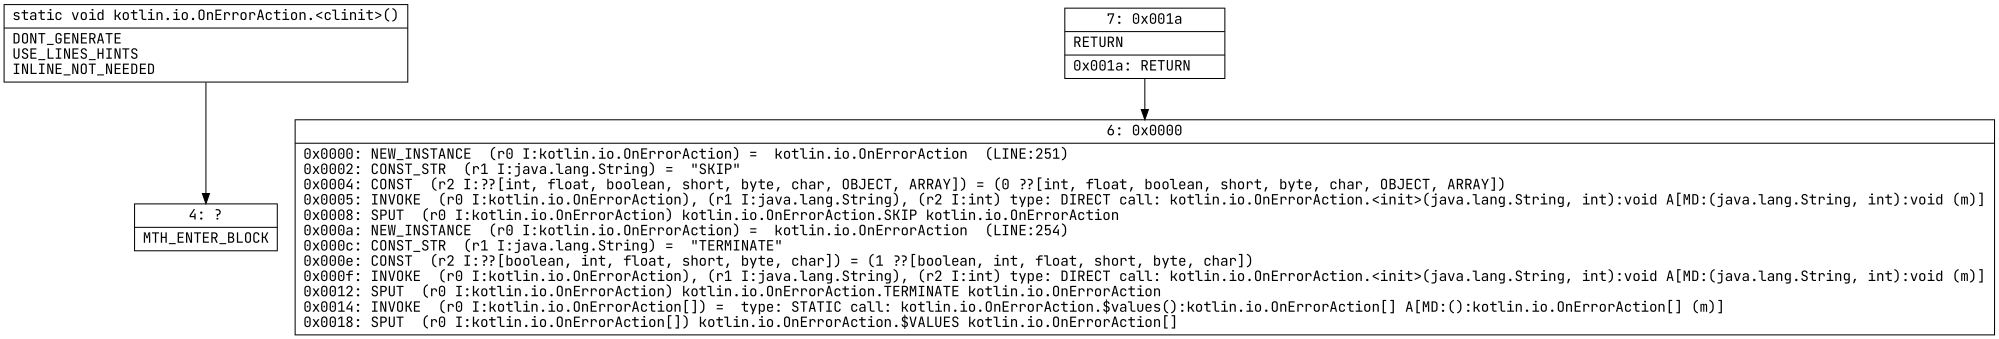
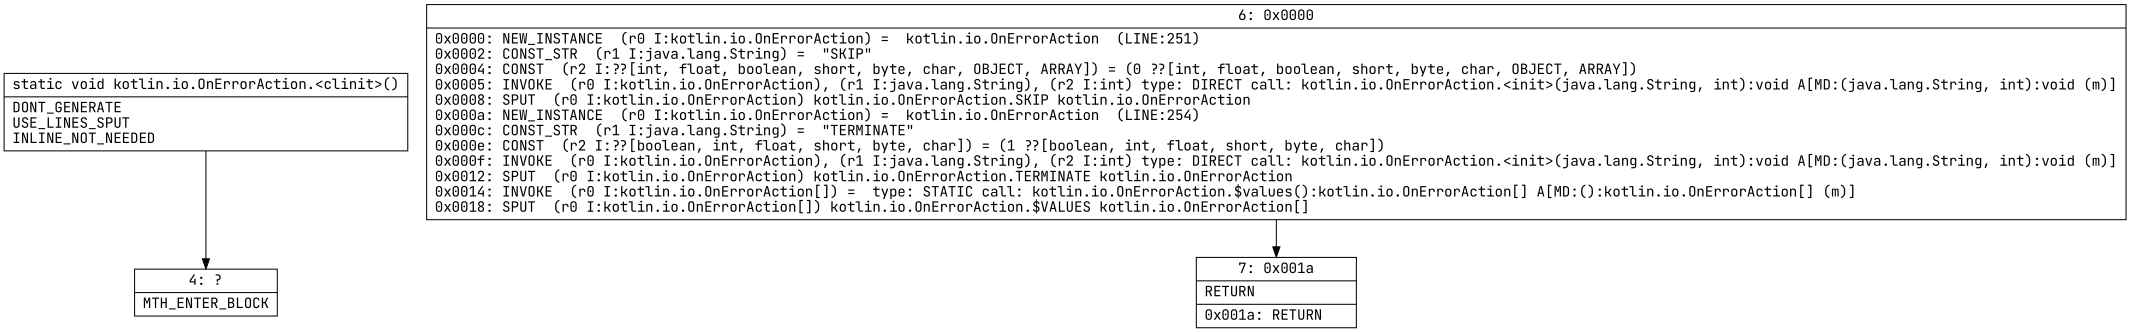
node "static void kotlin.io.OnErrorAction.<clinit>()": text "USE_LINES_HINTS" -> "USE_LINES_SPUT"
edge "7: 0x001a" -> "6: 0x0000": reversed
